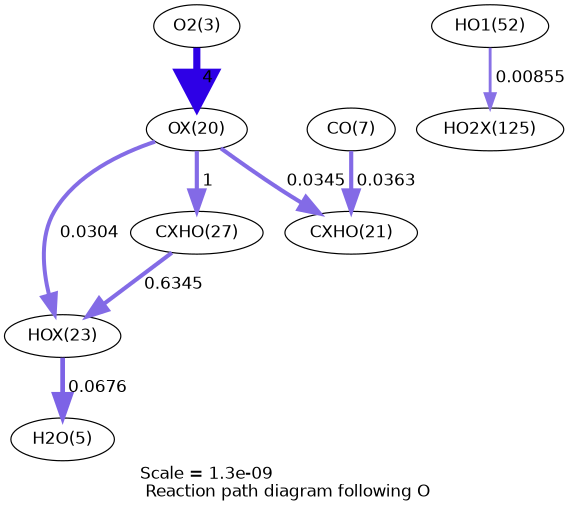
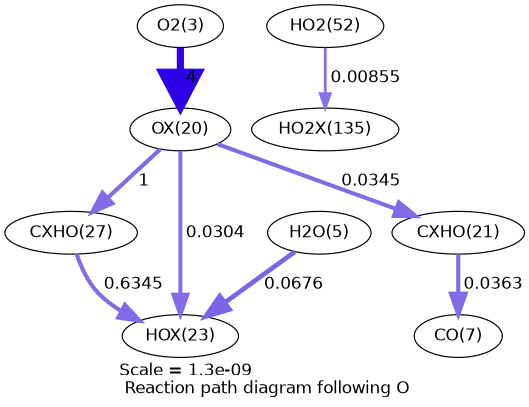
node "HO1(52)": label "HO1(52)" -> "HO2(52)"
node "HO2X(125)": label "HO2X(125)" -> "HO2X(135)"
edge "CO(7)" -> "CXHO(21)": reversed
edge "HOX(23)" -> "H2O(5)": reversed
